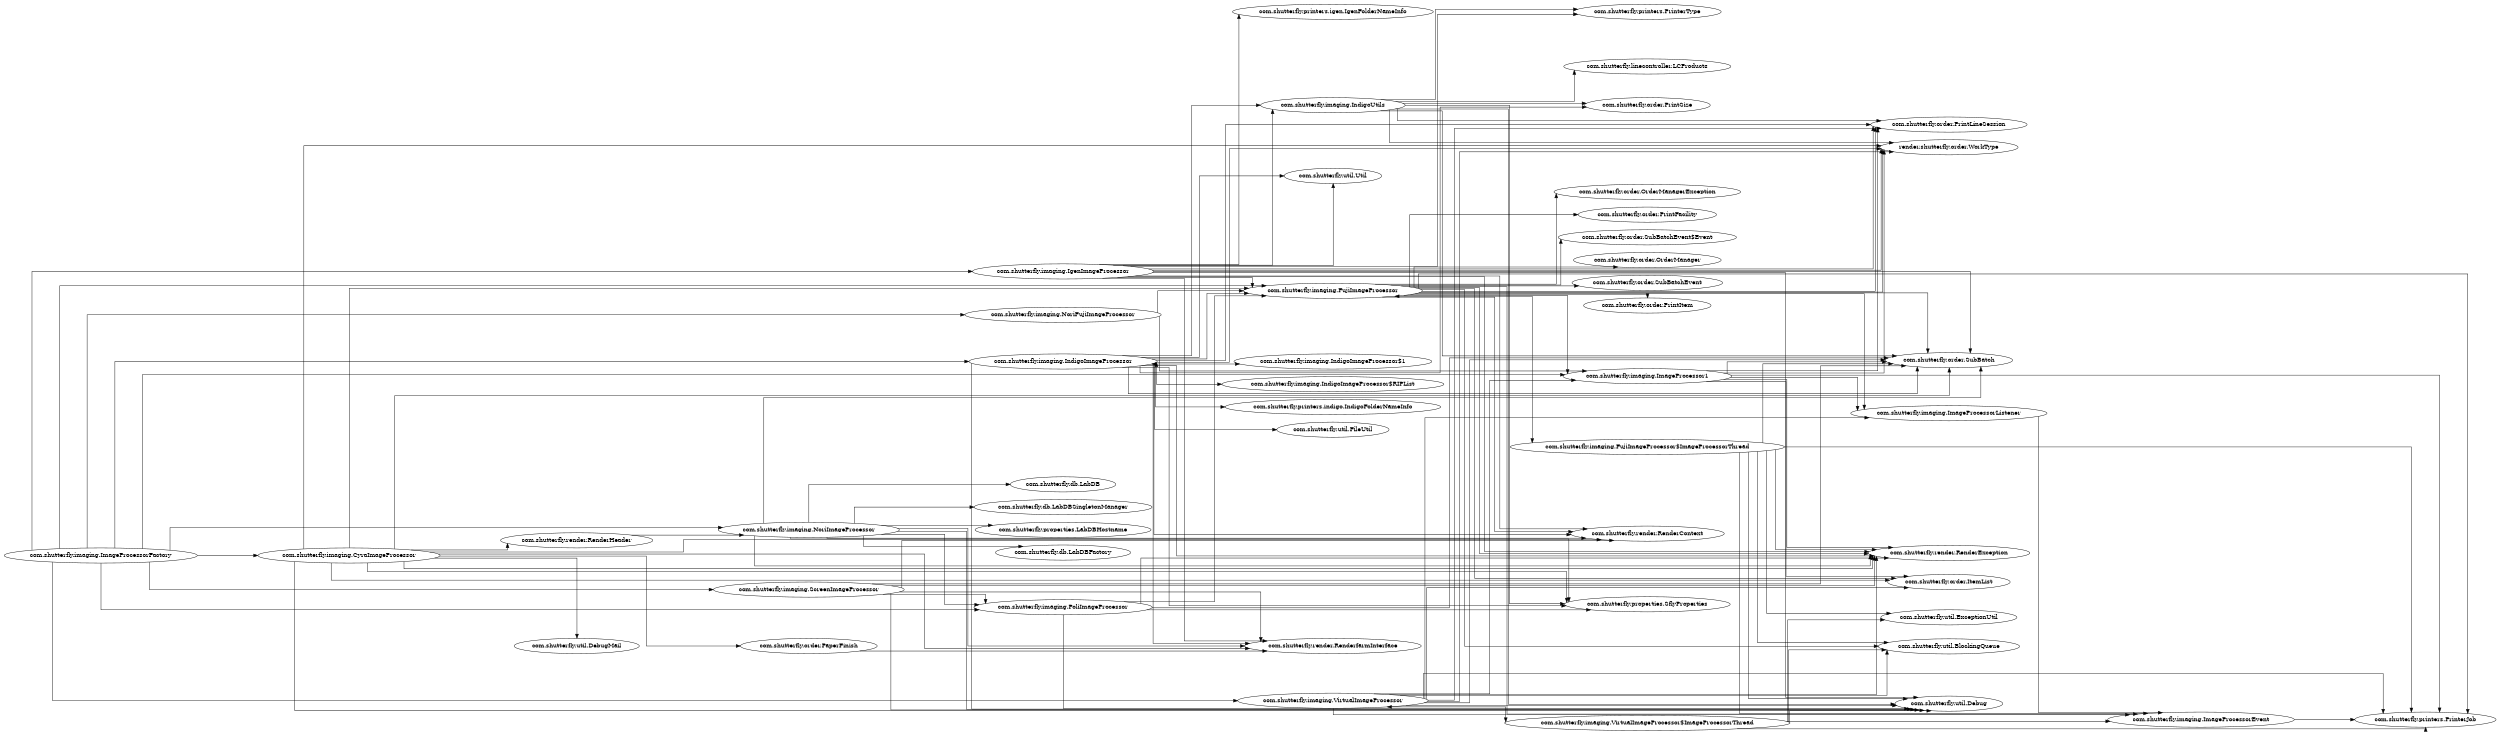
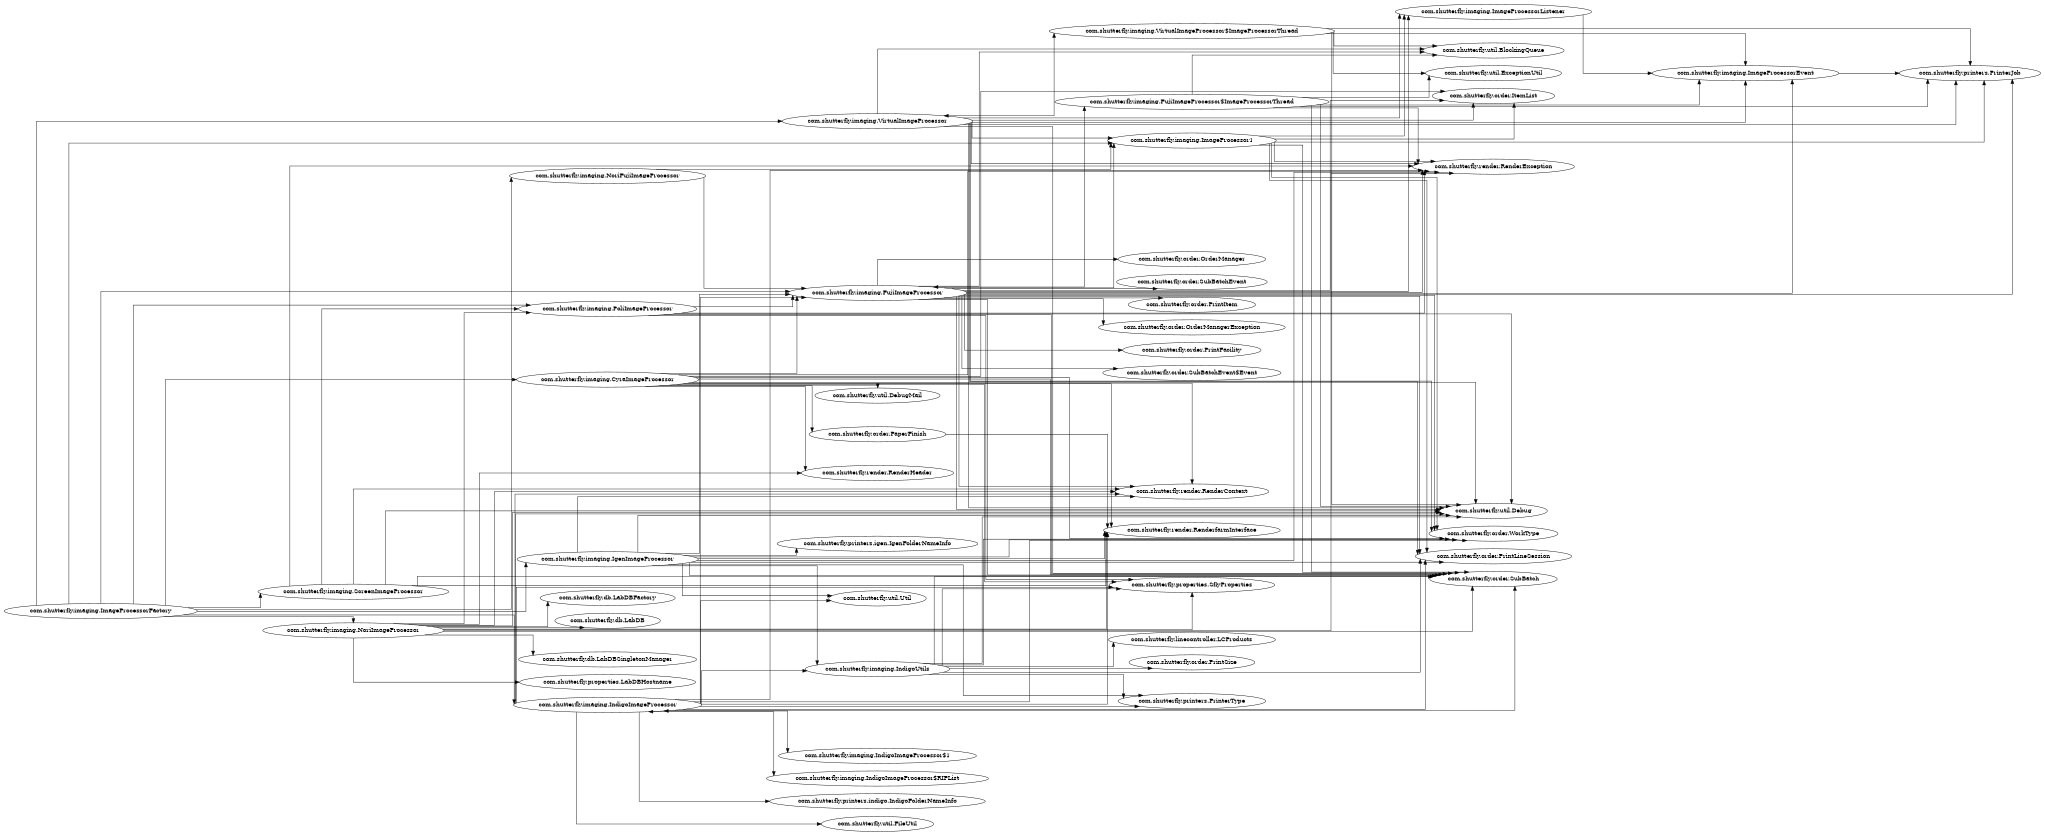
node "render.shutterfly.order.WorkType": label "render.shutterfly.order.WorkType" -> "com.shutterfly.order.WorkType"
edge "com.shutterfly.imaging.IndigoImageProcessor" -> "com.shutterfly.order.PrintSize": now "com.shutterfly.imaging.IndigoImageProcessor" -> "com.shutterfly.printers.PrinterType"
edge "com.shutterfly.imaging.FujiImageProcessor" -> "com.shutterfly.util.Debug": added
edge "com.shutterfly.render.RenderHeader" -> "com.shutterfly.imaging.NoriImageProcessor": reversed
